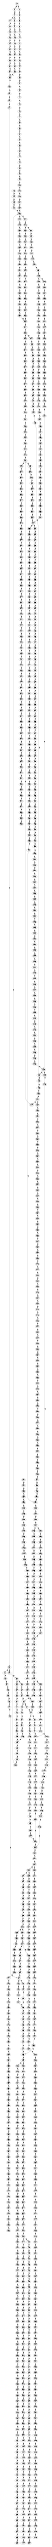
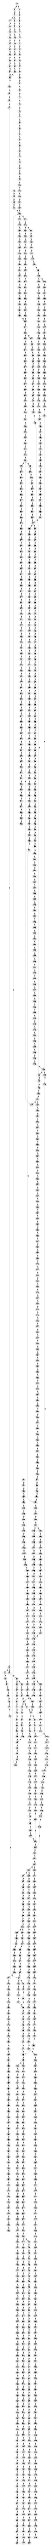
edge "S347" -> "S366": now "S356" -> "S366"
